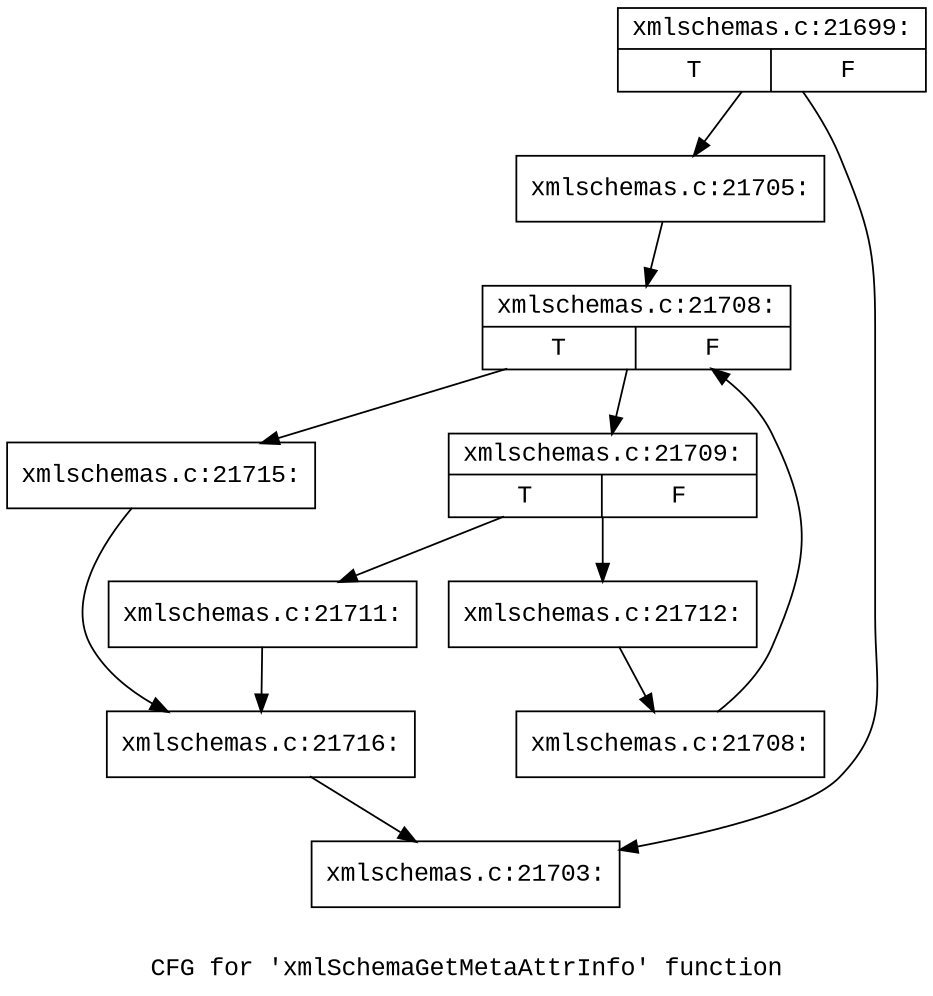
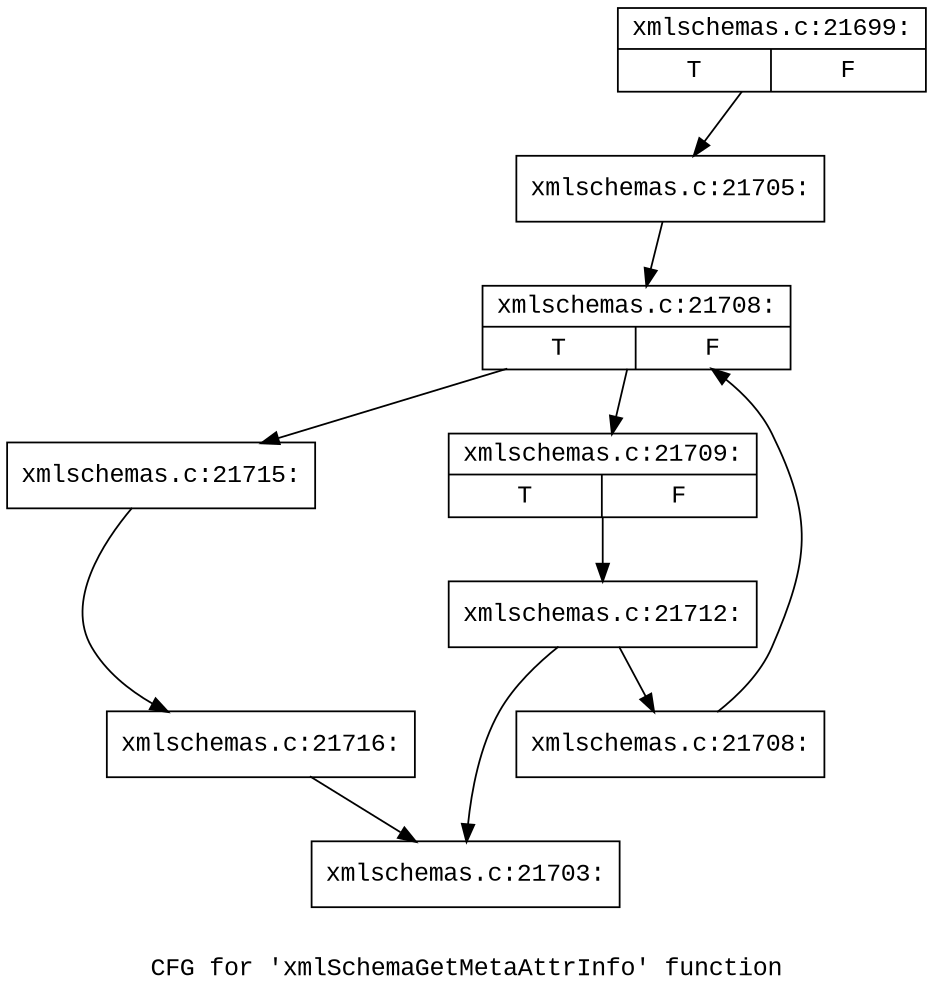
edge "xmlschemas.c:21699:" -> "xmlschemas.c:21703:": now "xmlschemas.c:21712:" -> "xmlschemas.c:21703:"
node "xmlschemas.c:21711:": removed
